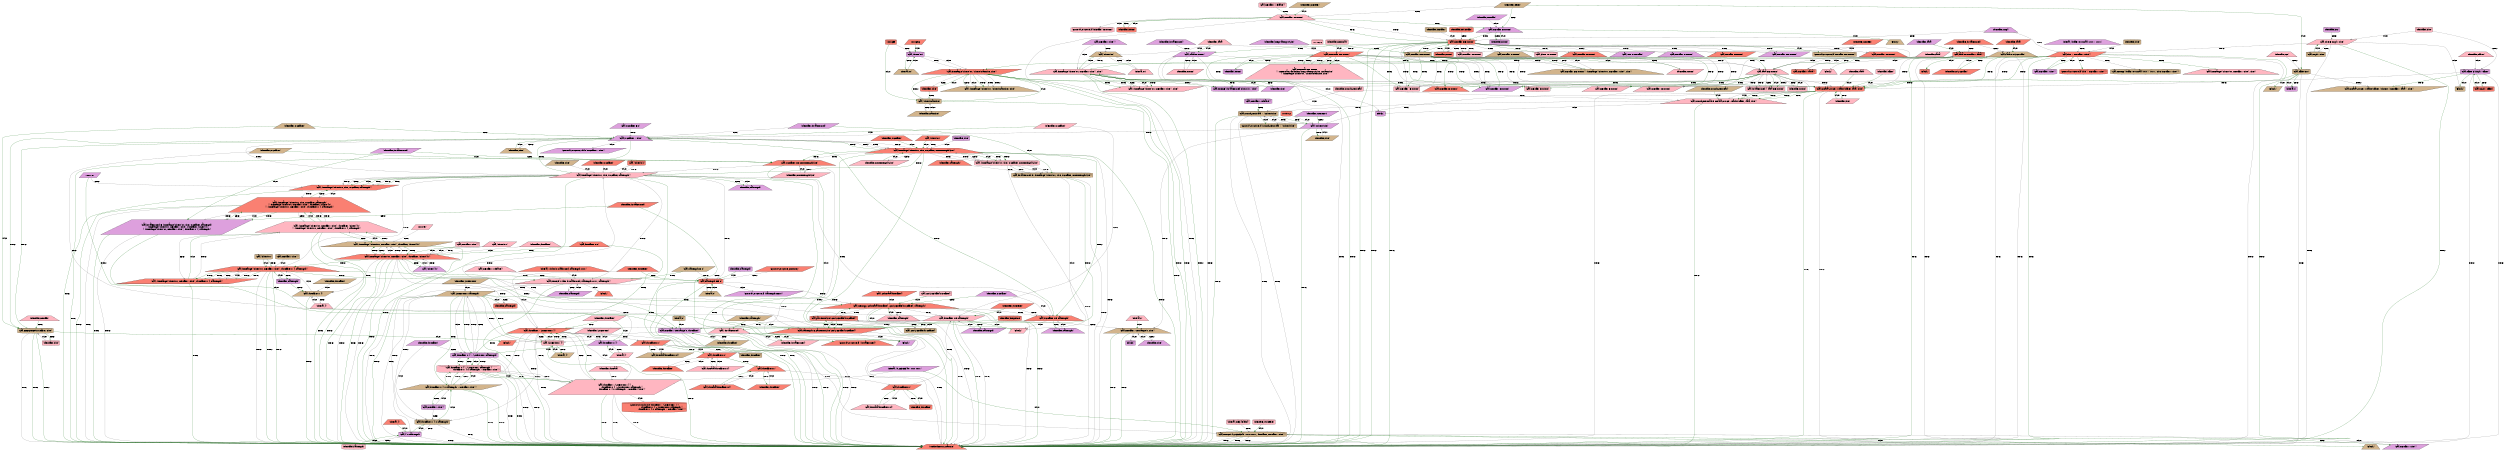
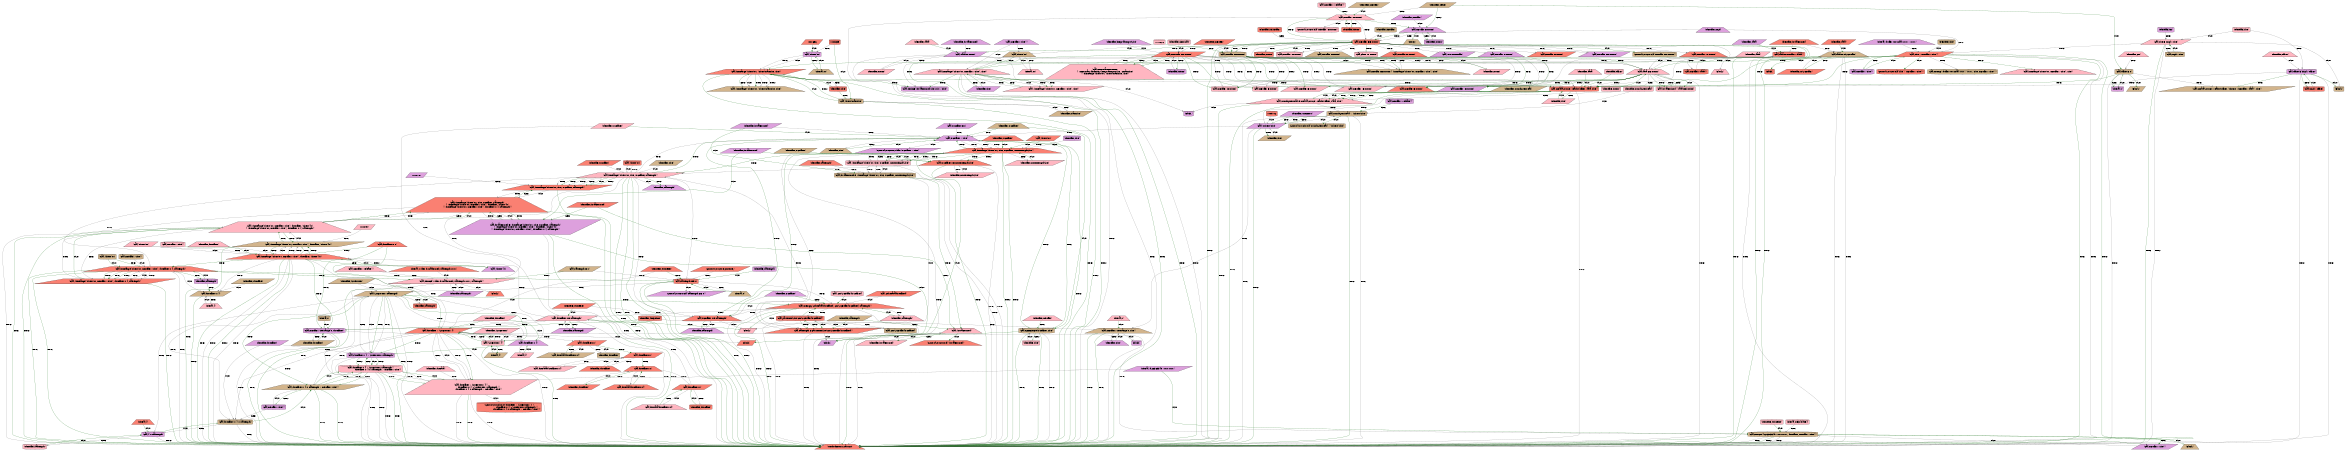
edge "1000787" -> "(Call,mBuffer->set_range(0, dstOffset))": now "(Call,dstOffset = 0)" -> "(Call,mBuffer->set_range(0, dstOffset))"
